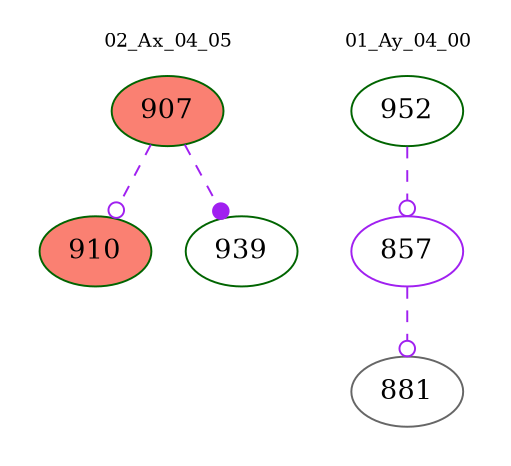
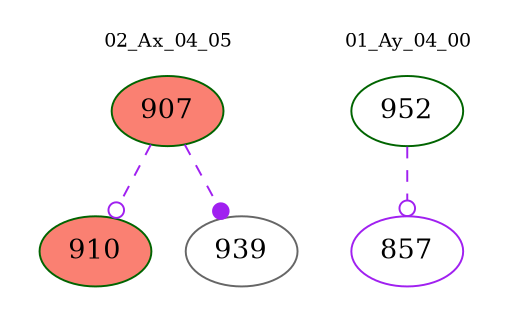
node "939": color darkgreen -> gray40
node "881": removed
